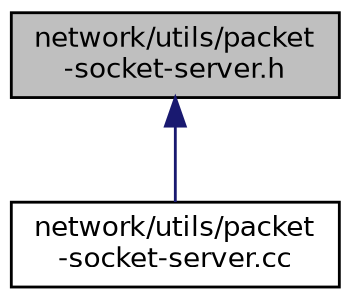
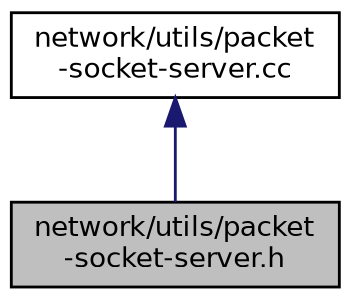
edge "network/utils/packet -socket-server.cc" -> "network/utils/packet -socket-server.h": reversed
